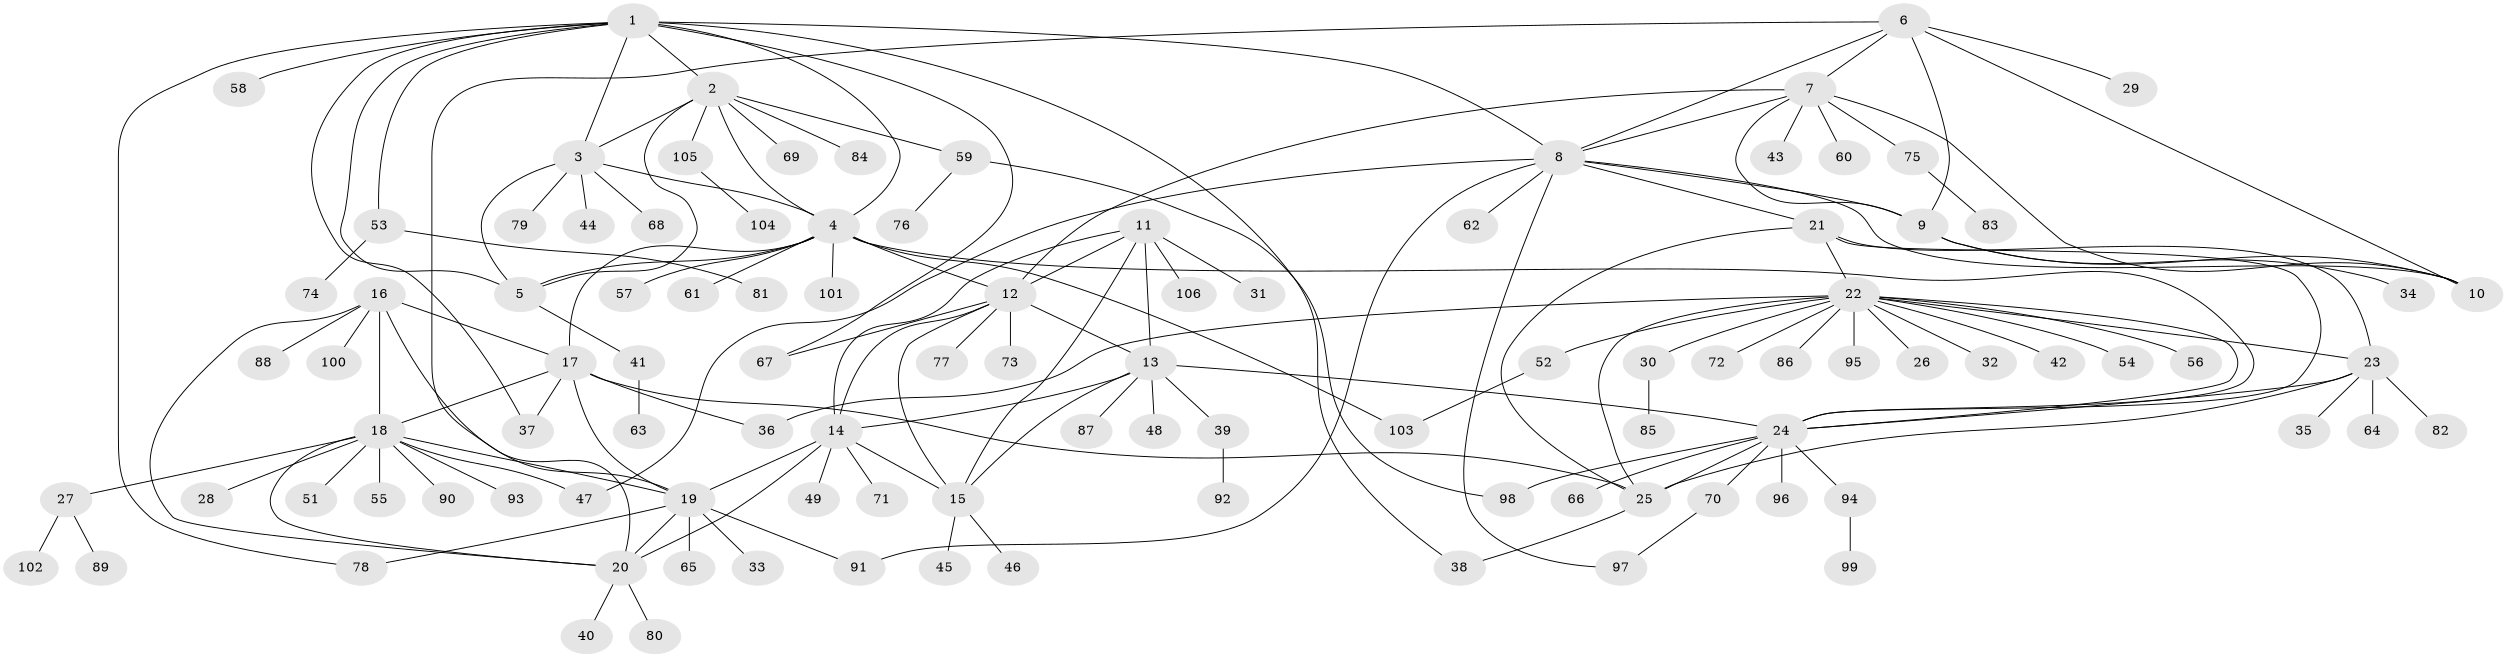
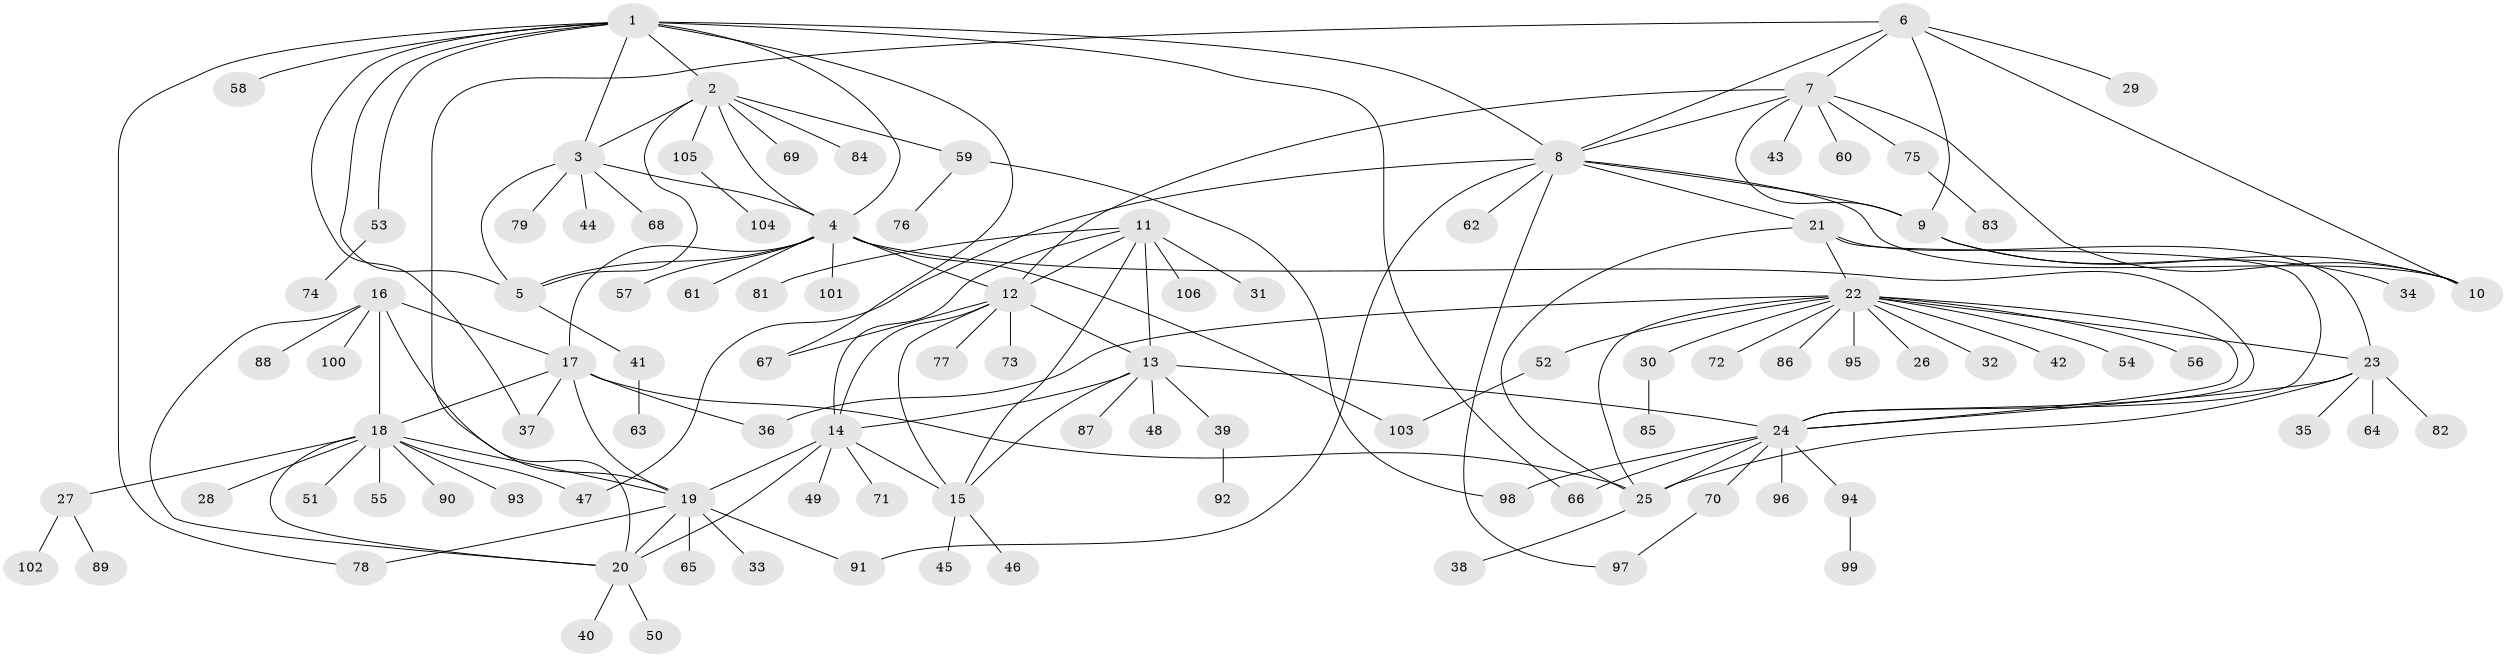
edge "1" -- "38": now "1" -- "66"
edge "53" -- "81": now "11" -- "81"
node "80": label "80" -> "50"
